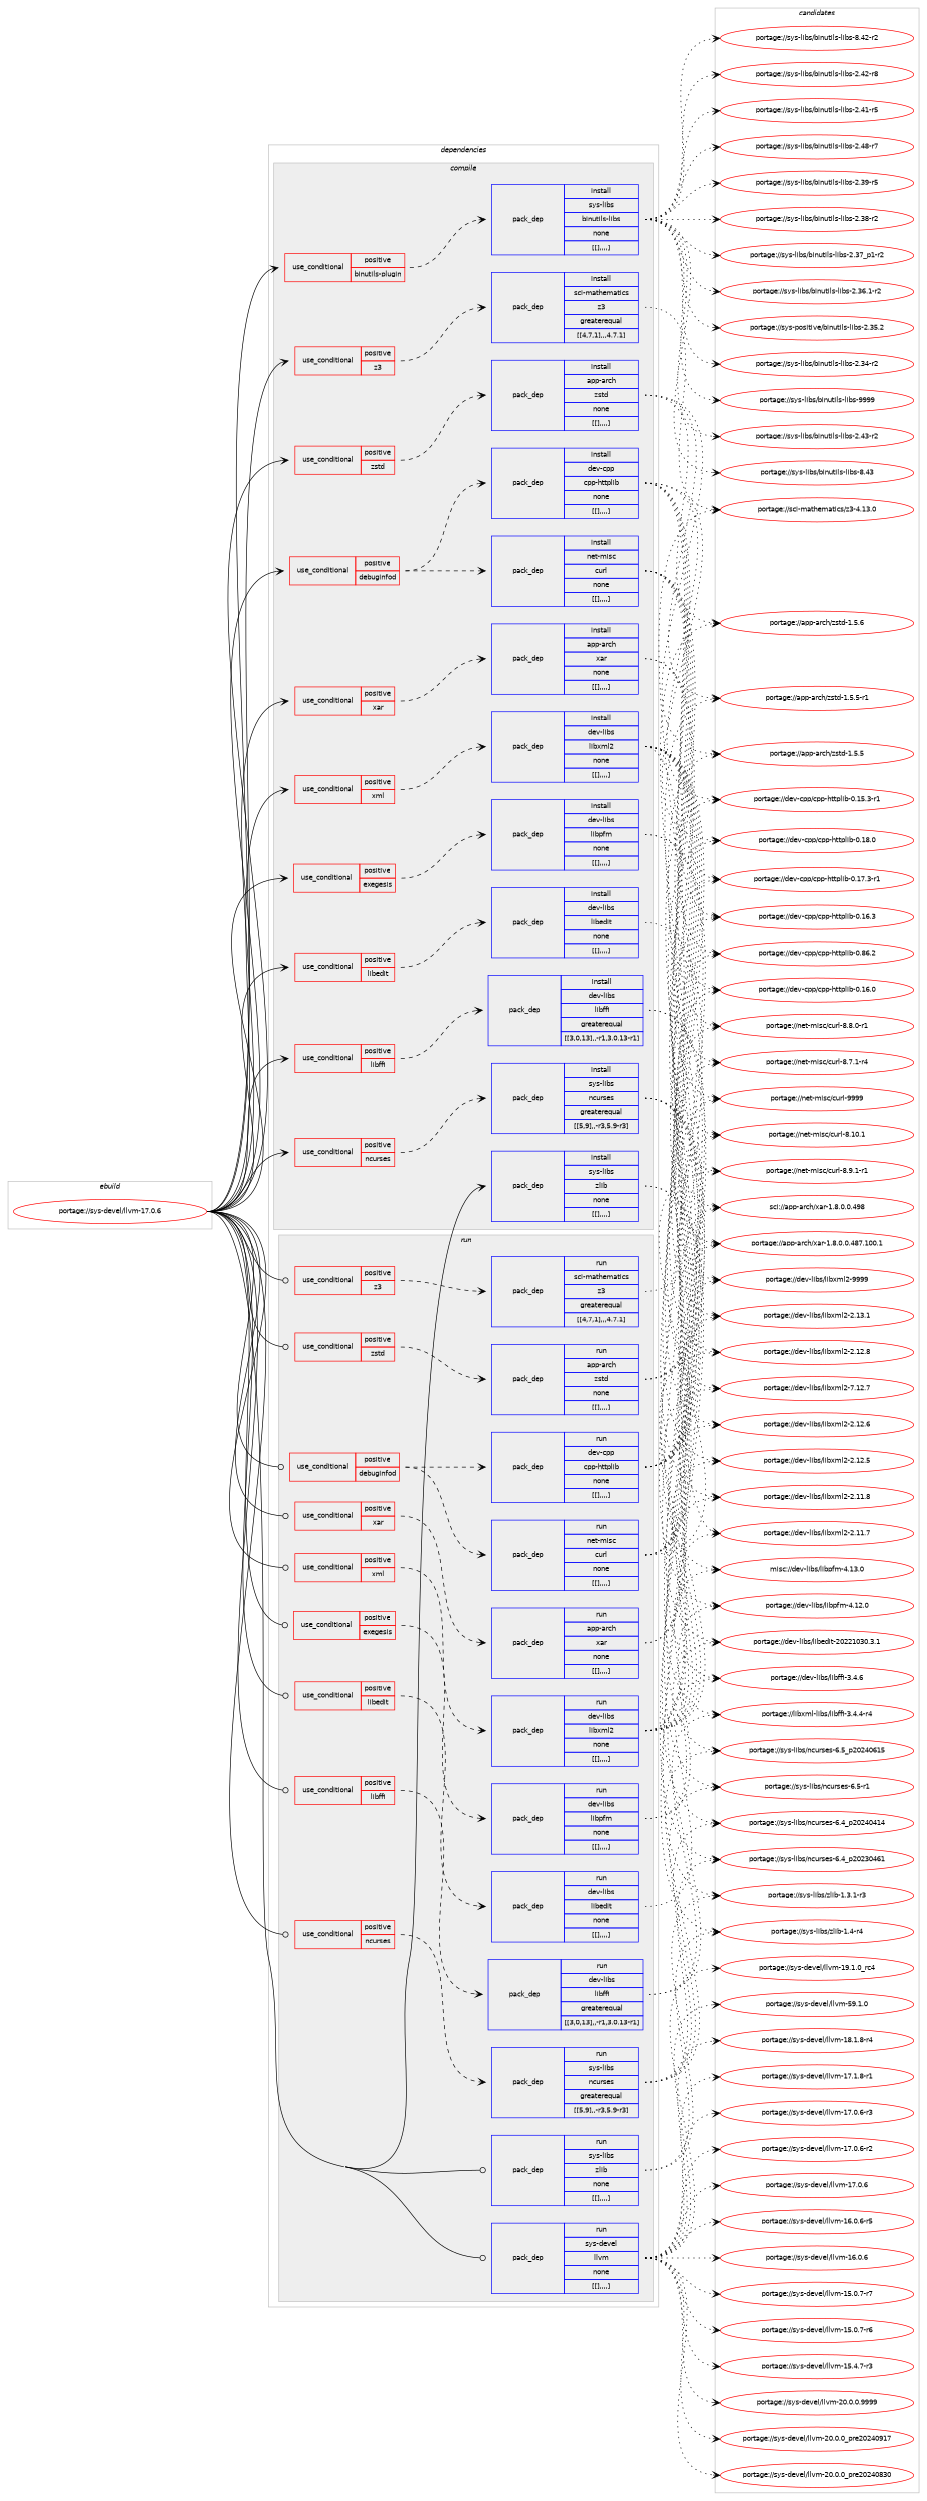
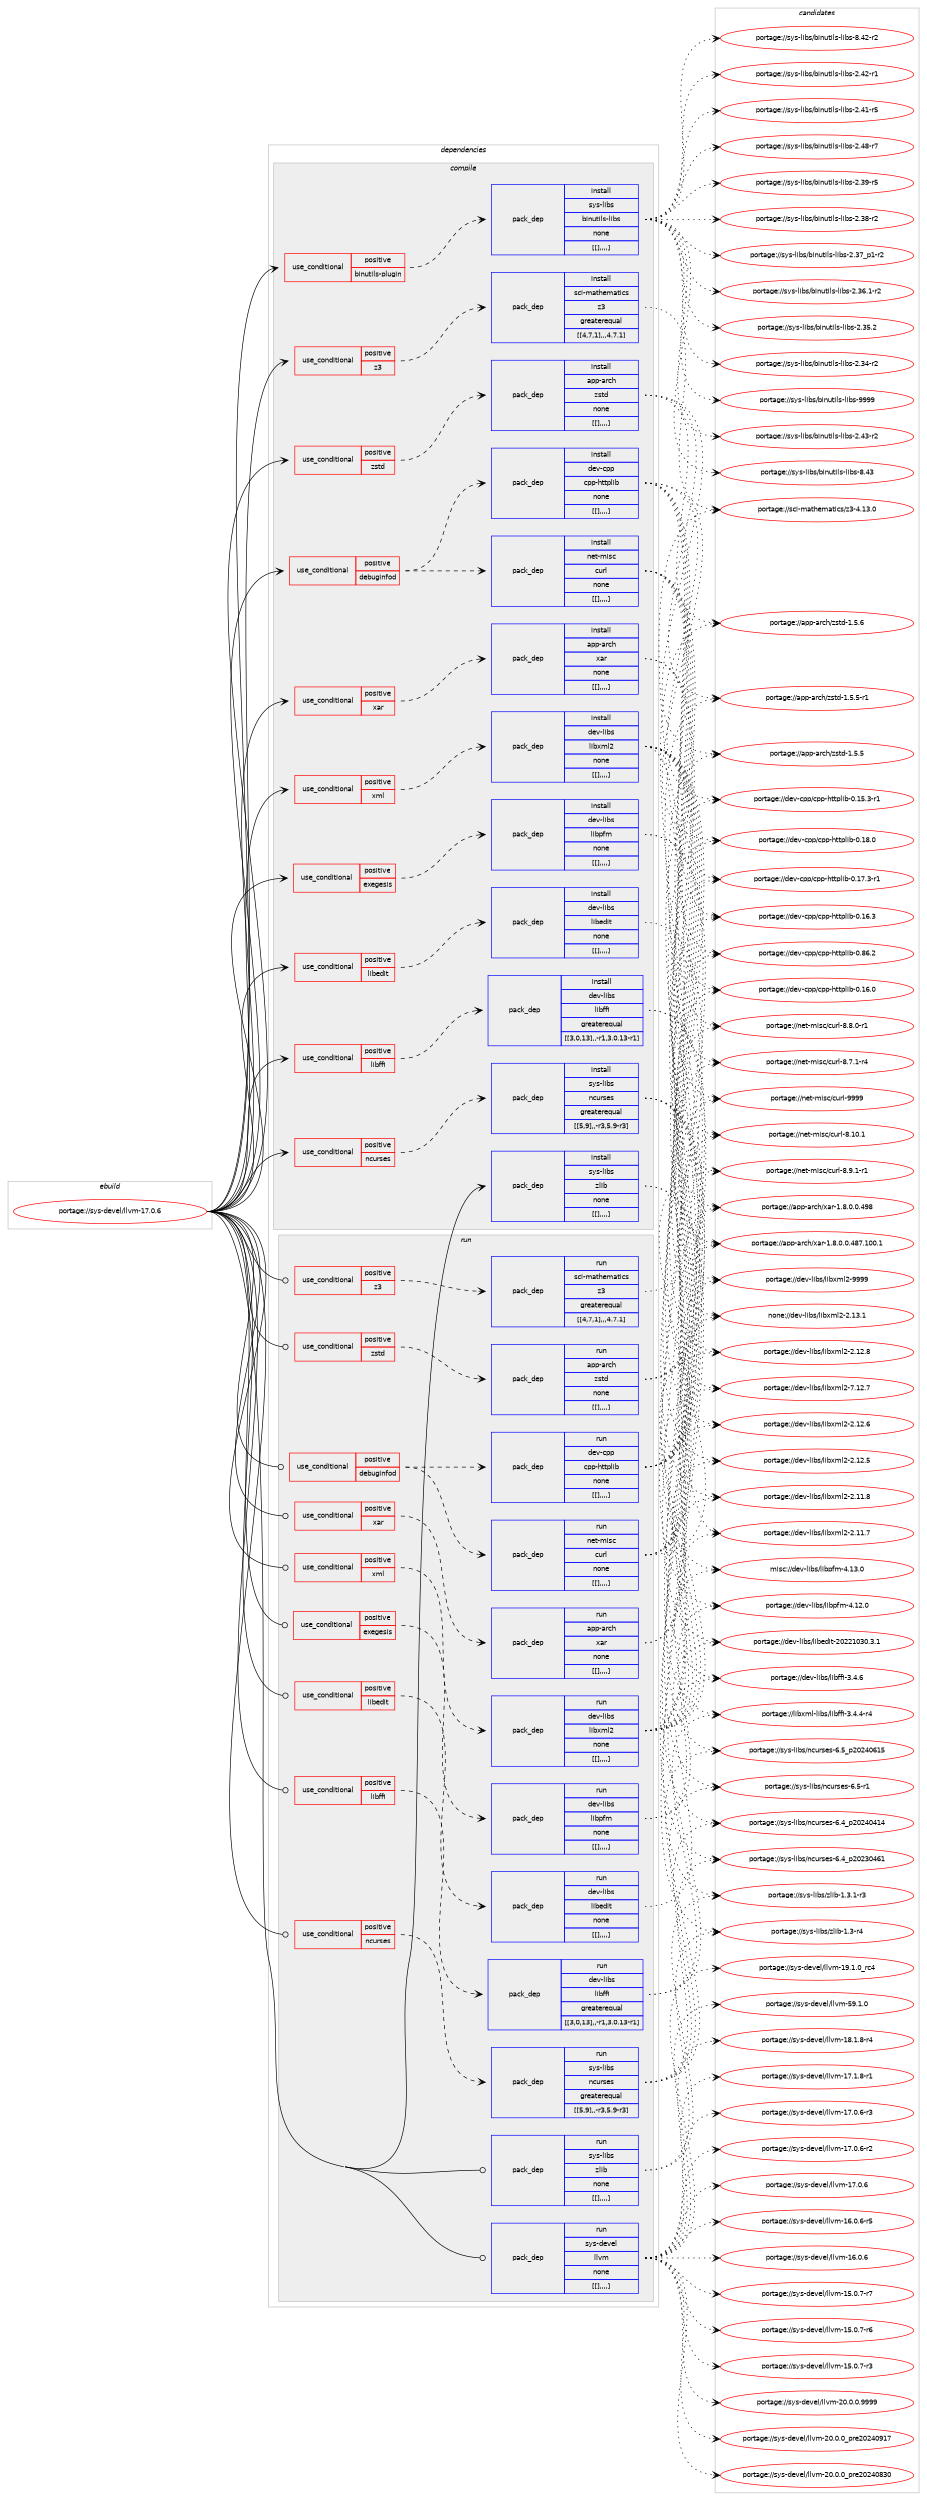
node "portage://sys-libs/binutils-libs-2.42-r8": label "portage://sys-libs/binutils-libs-2.42-r8" -> "portage://sys-libs/binutils-libs-2.42-r1"
node "portage://sys-positive/binutils-libs-2.35.2": label "portage://sys-positive/binutils-libs-2.35.2" -> "portage://sys-libs/binutils-libs-2.35.2"
node "sci://app-arch/xar-1.8.0.0.498": label "sci://app-arch/xar-1.8.0.0.498" -> "portage://app-arch/xar-1.8.0.0.498"
node "portage://dev-libs/libxml2-2.13.1": label "portage://dev-libs/libxml2-2.13.1" -> "none://dev-libs/libxml2-2.13.1"
node "portage://sys-libs/zlib-1.4-r4": label "portage://sys-libs/zlib-1.4-r4" -> "portage://sys-libs/zlib-1.3-r4"
node "portage://sys-devel/llvm-15.4.7-r3": label "portage://sys-devel/llvm-15.4.7-r3" -> "portage://sys-devel/llvm-15.0.7-r3"
